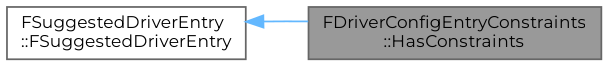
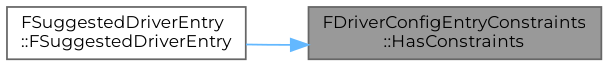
edge "FDriverConfigEntryConstraints ::HasConstraints" -> "FSuggestedDriverEntry ::FSuggestedDriverEntry": reversed
